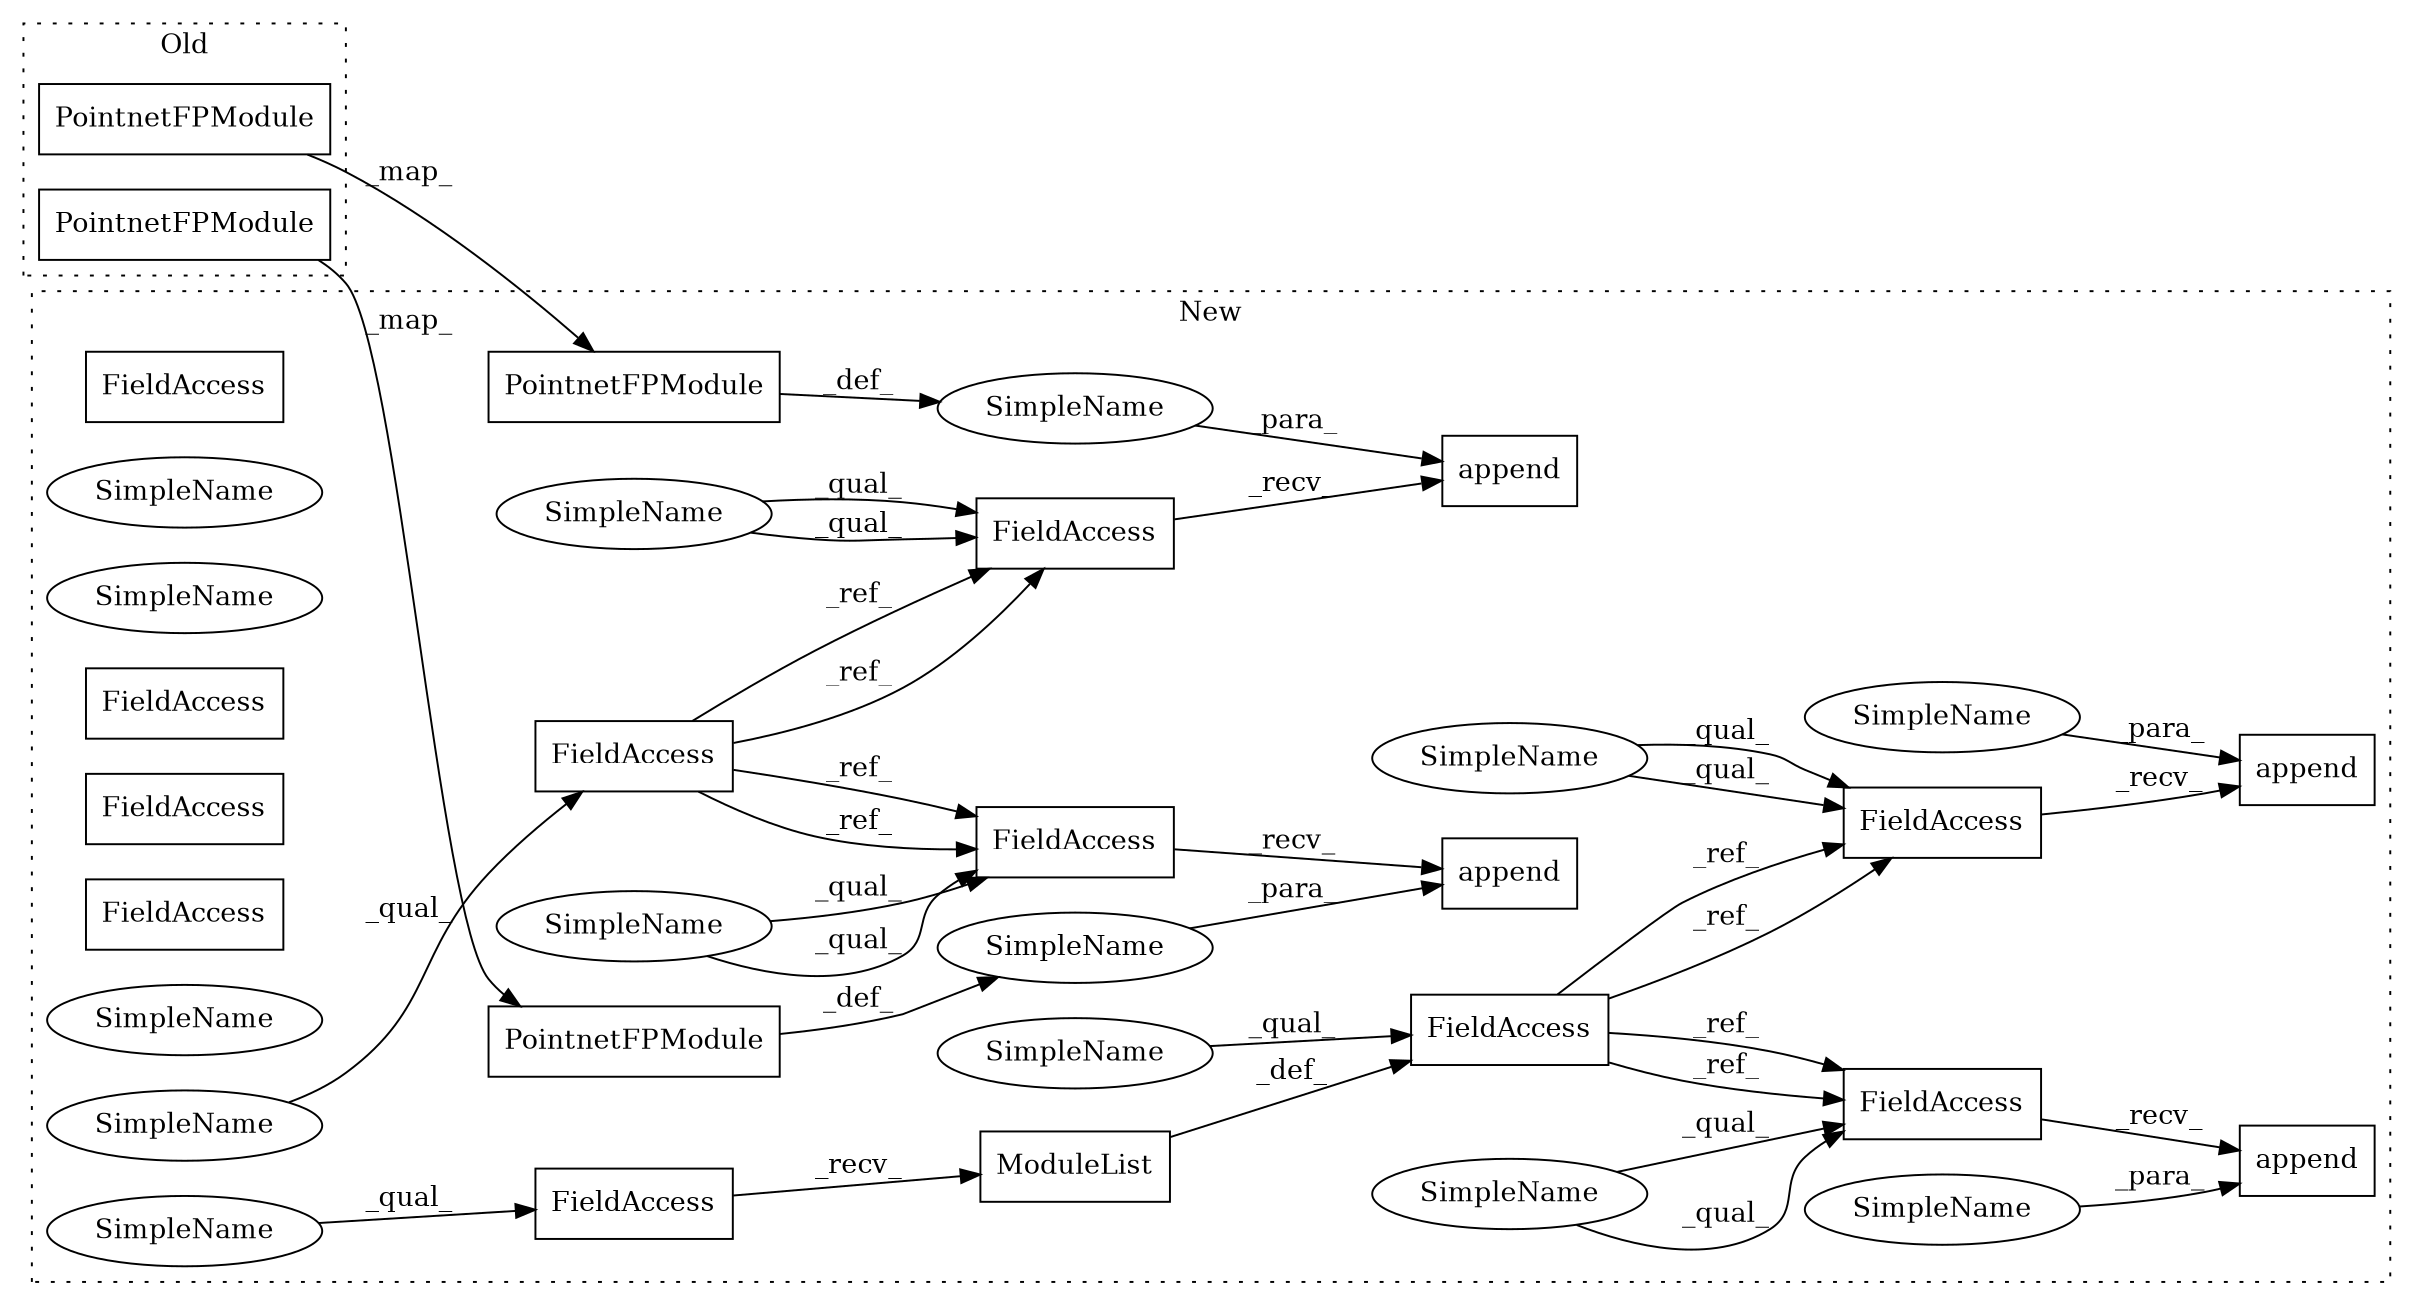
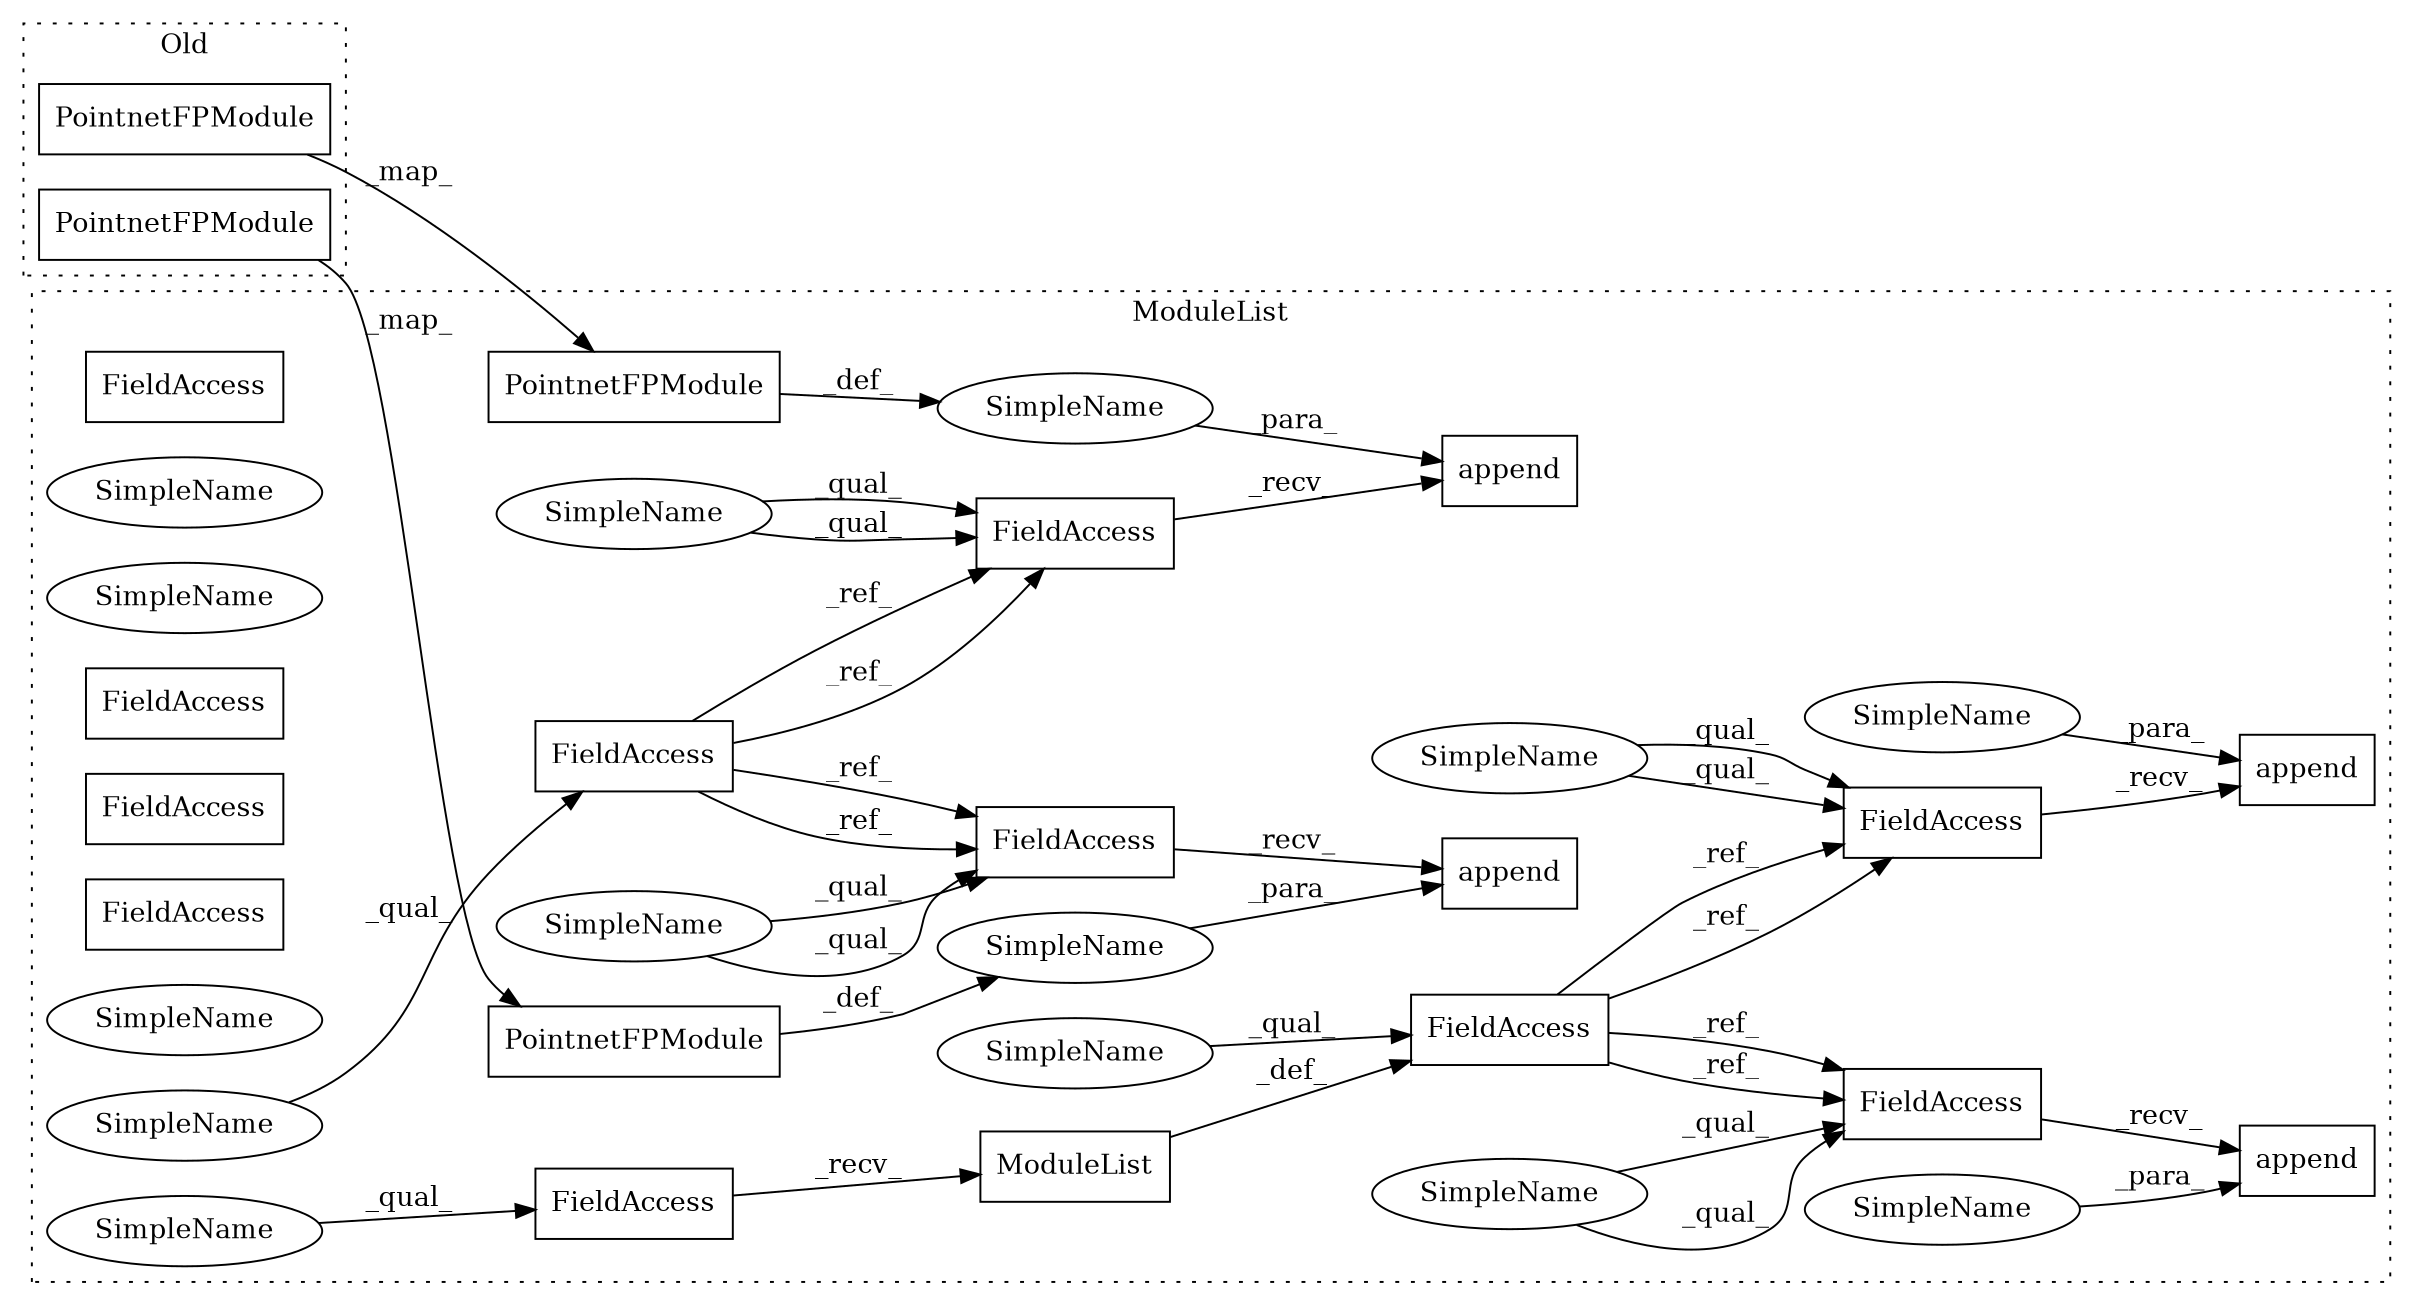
cluster "New": label "New" -> "ModuleList"
